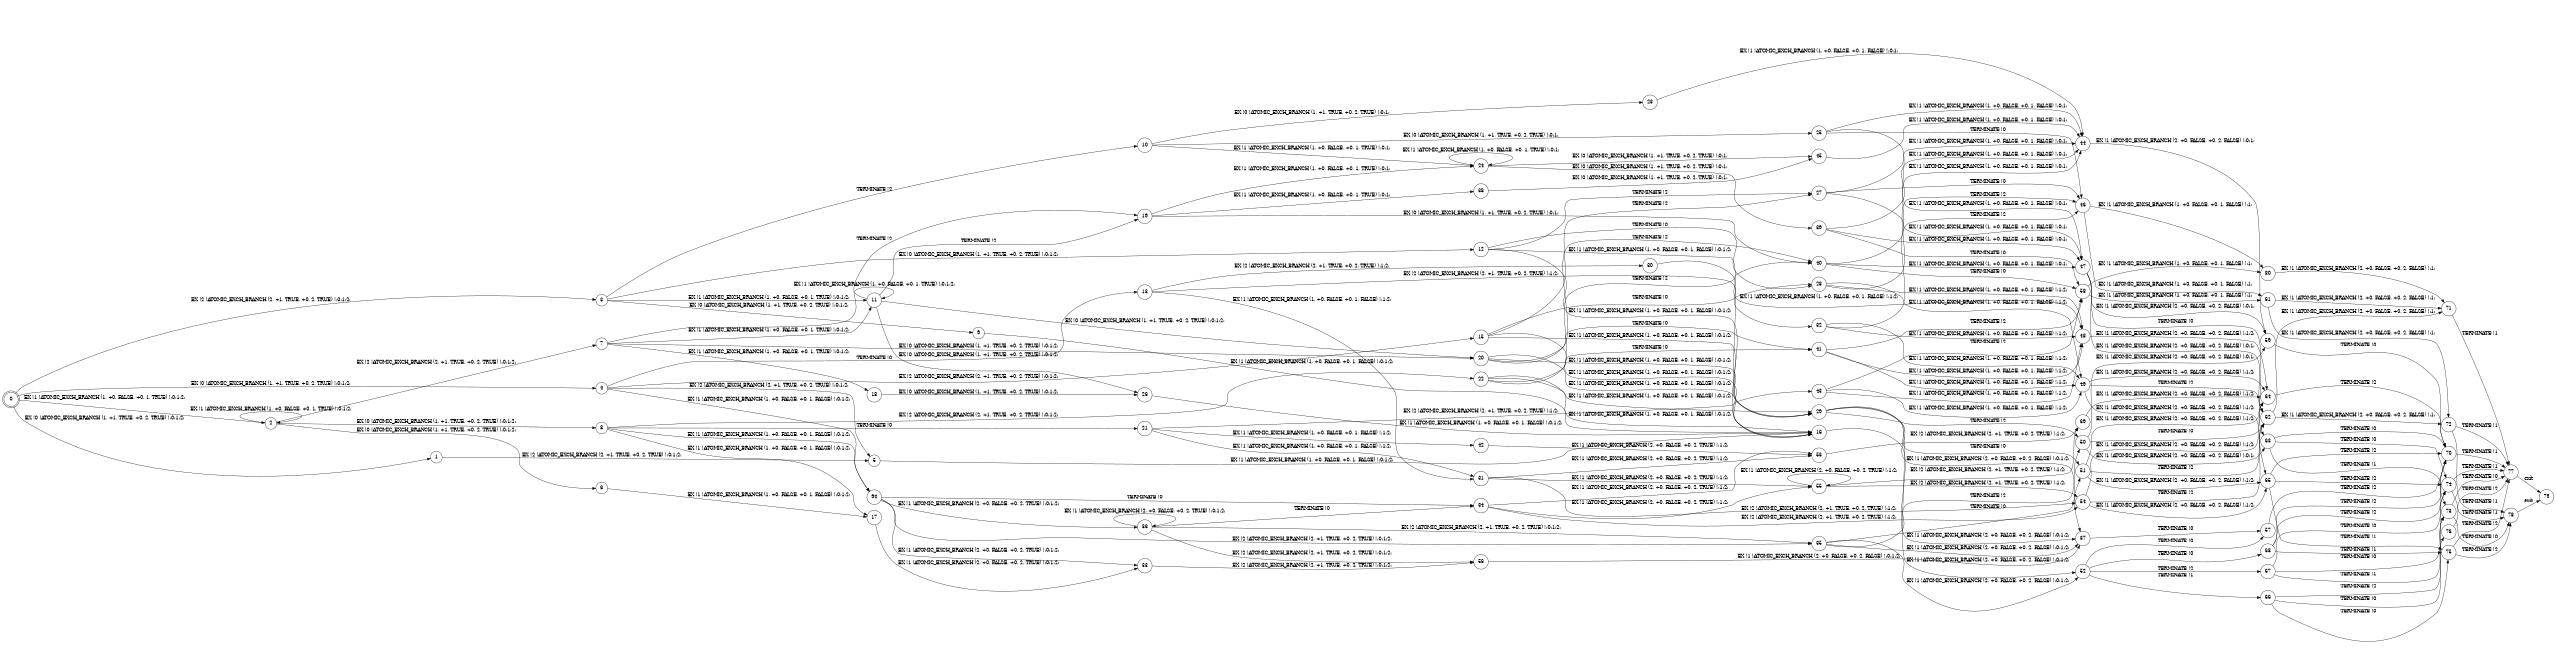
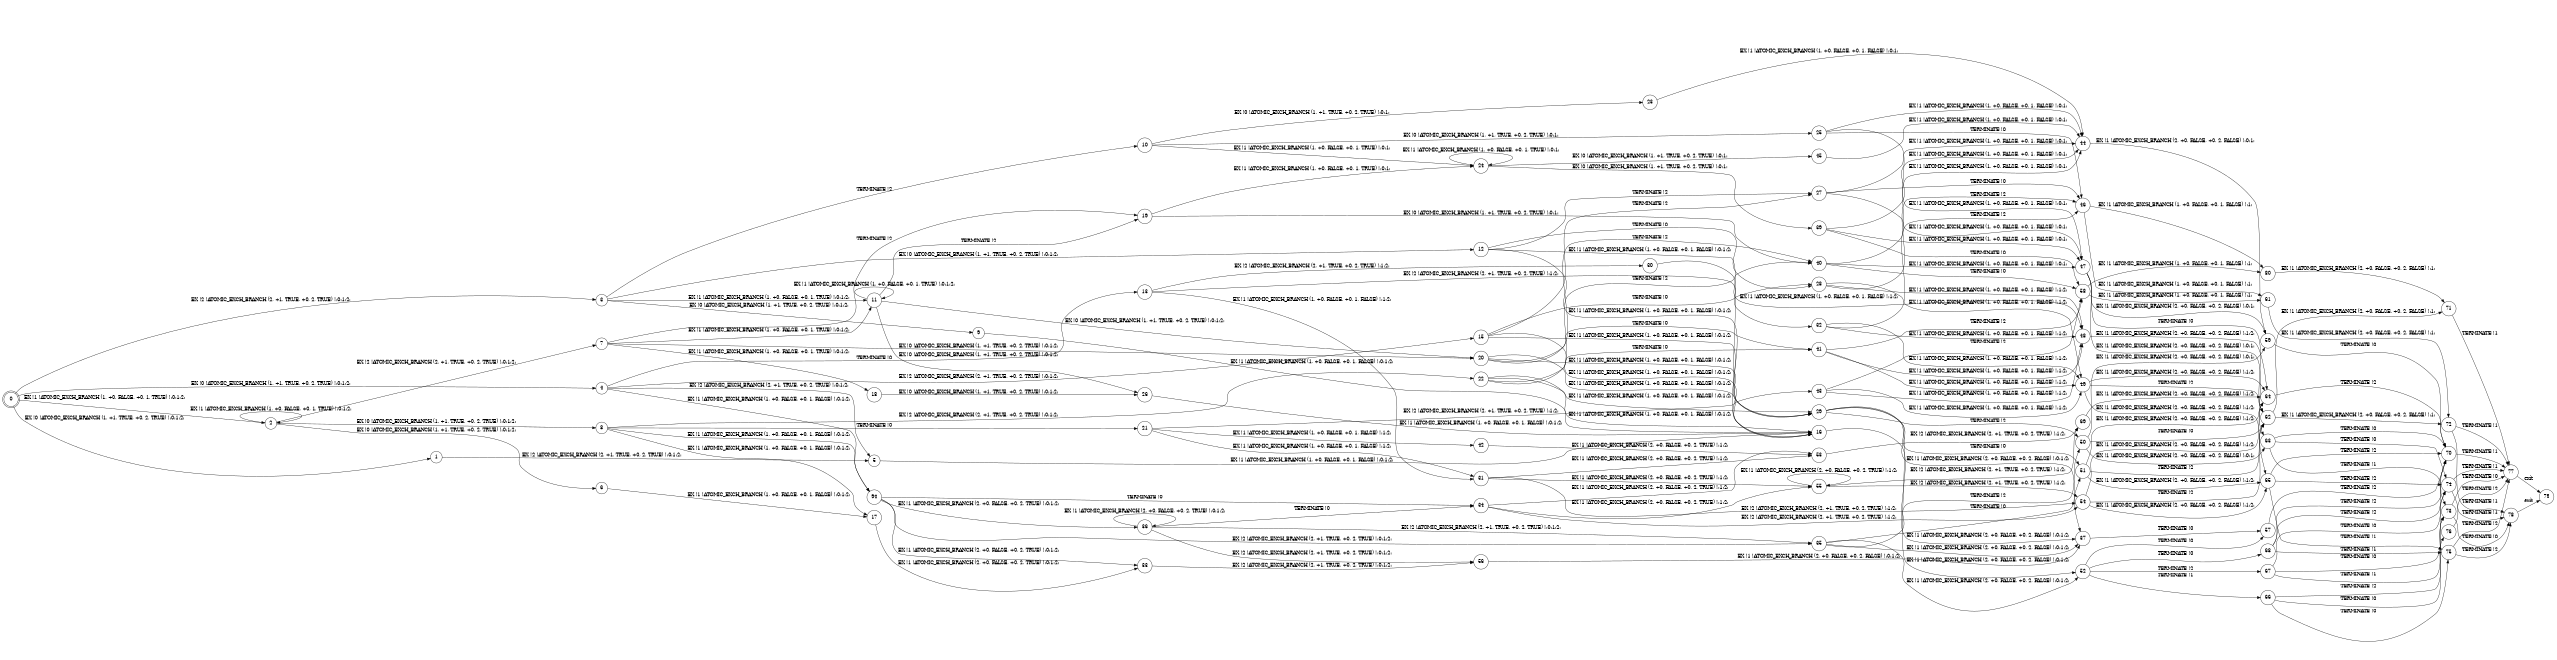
node "38": removed
edge "61" -> "71": removed, label "EX !1 !ATOMIC_EXCH_BRANCH (2, +0, FALSE, +0, 2, FALSE) !:1:"
